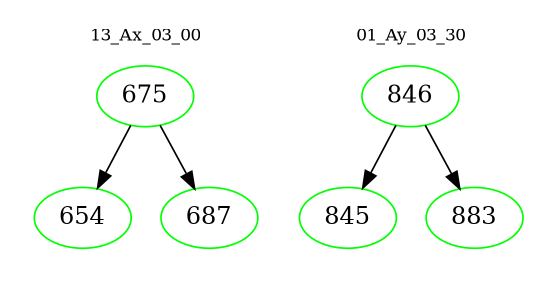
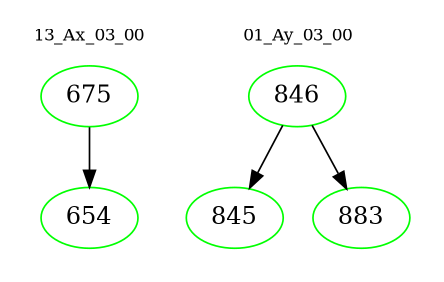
cluster "01_Ay_03_30": label "01_Ay_03_30" -> "01_Ay_03_00"
node "687": removed
